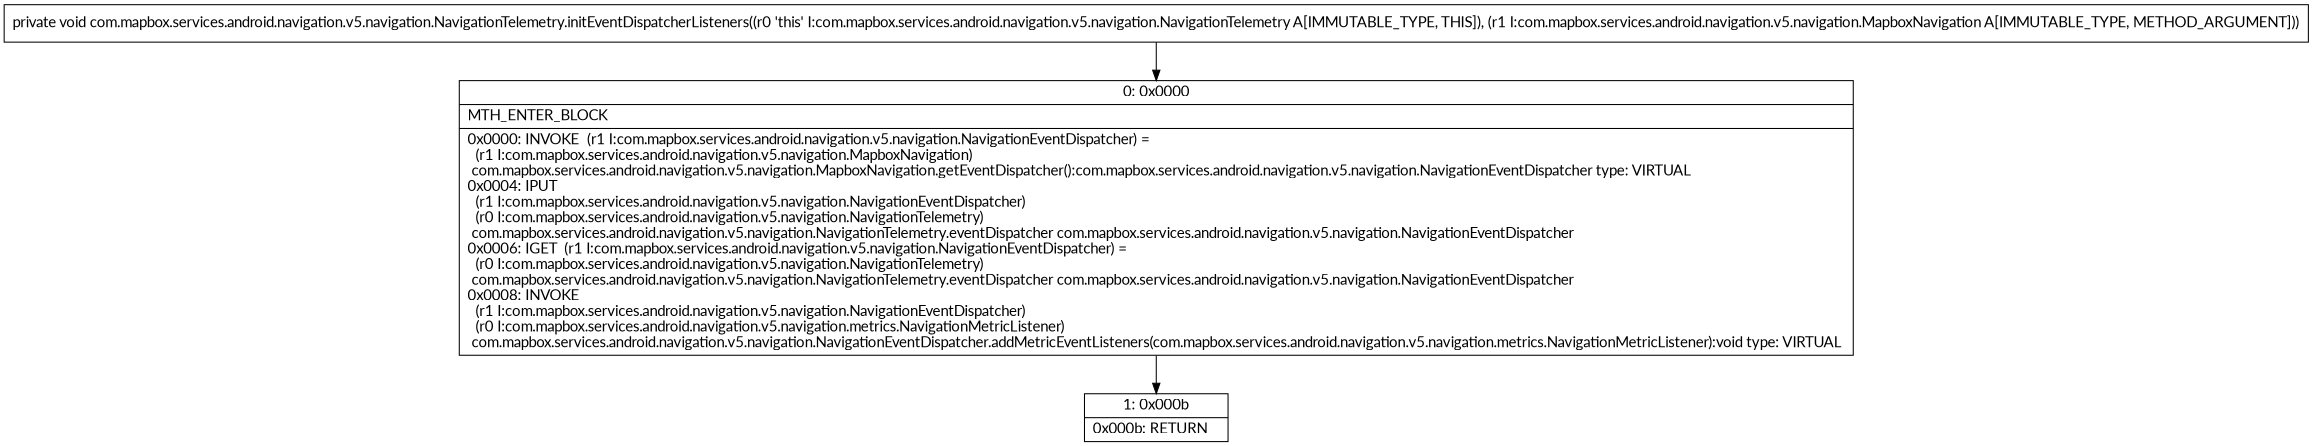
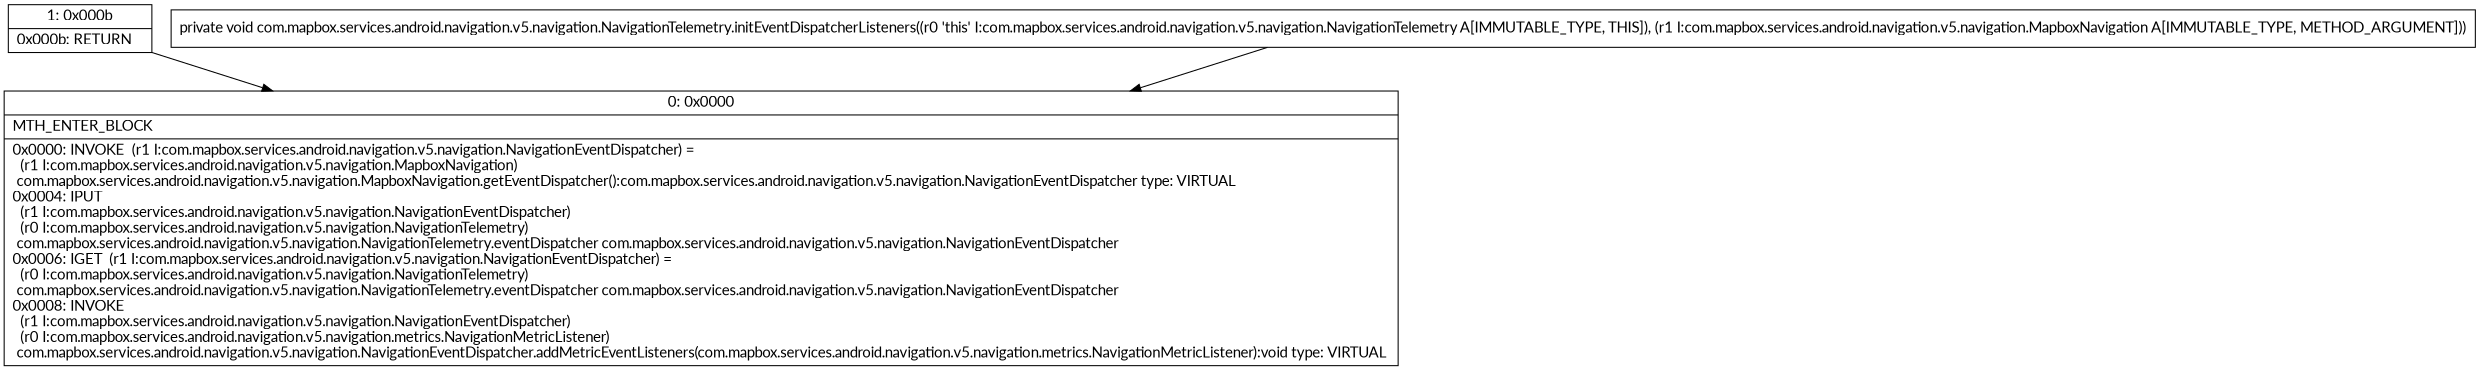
edge "0: 0x0000" -> "1: 0x000b": reversed
